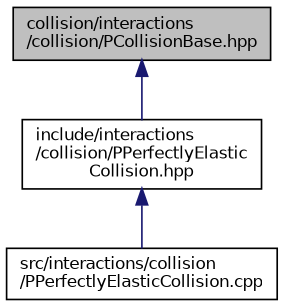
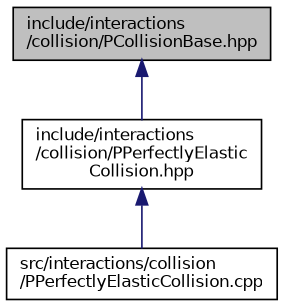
node "collision/interactions /collision/PCollisionBase.hpp": label "collision/interactions /collision/PCollisionBase.hpp" -> "include/interactions /collision/PCollisionBase.hpp"
